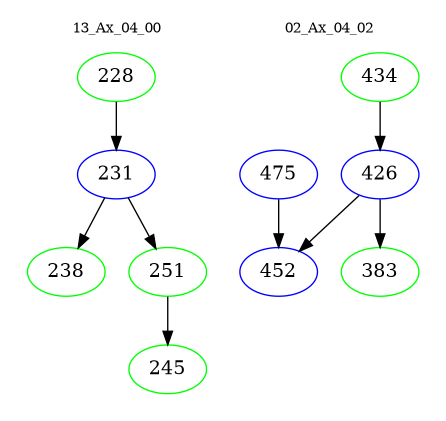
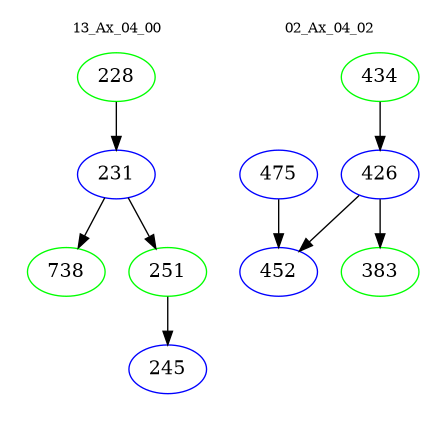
node "238": label "238" -> "738"
node "245": color green -> blue
